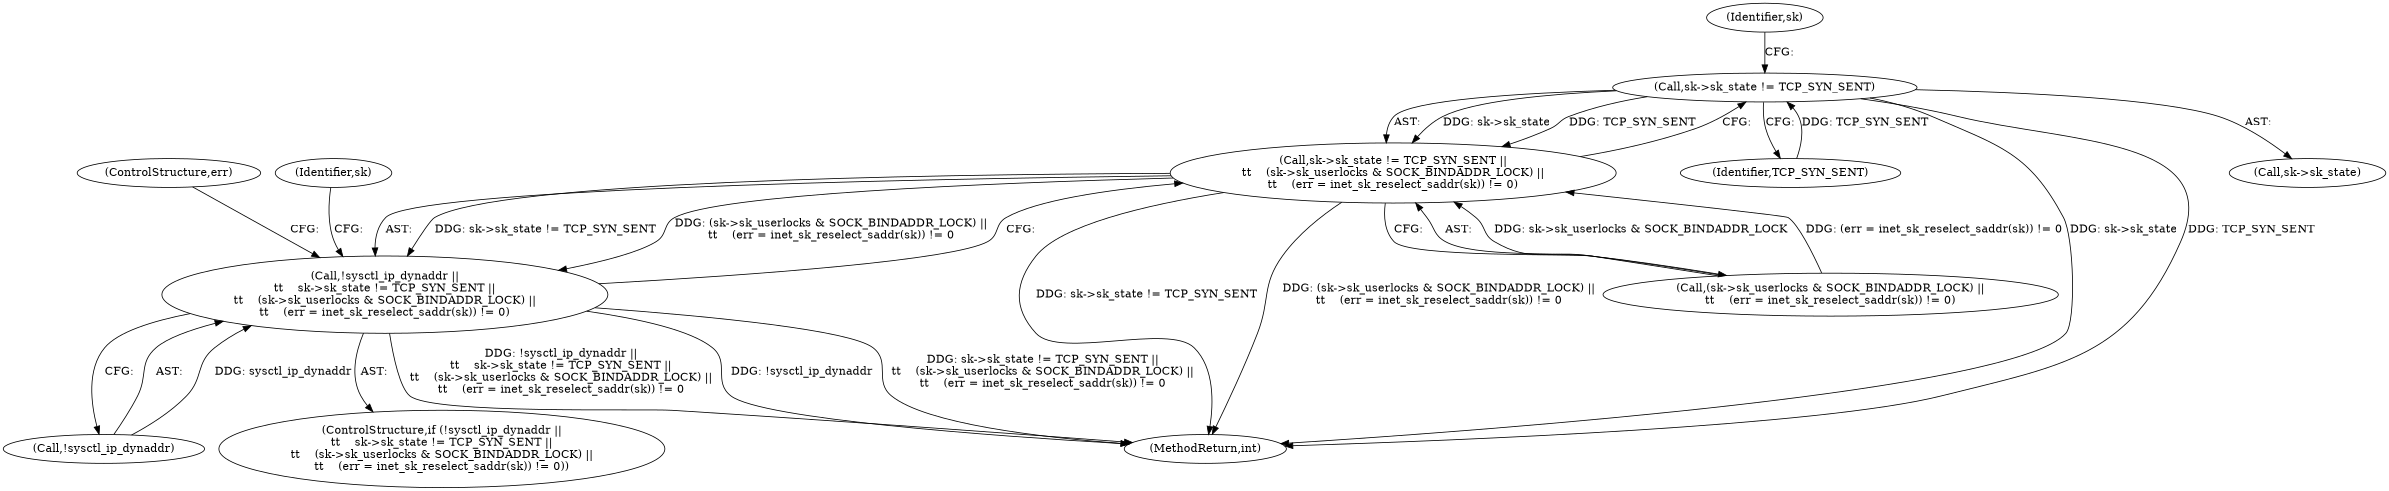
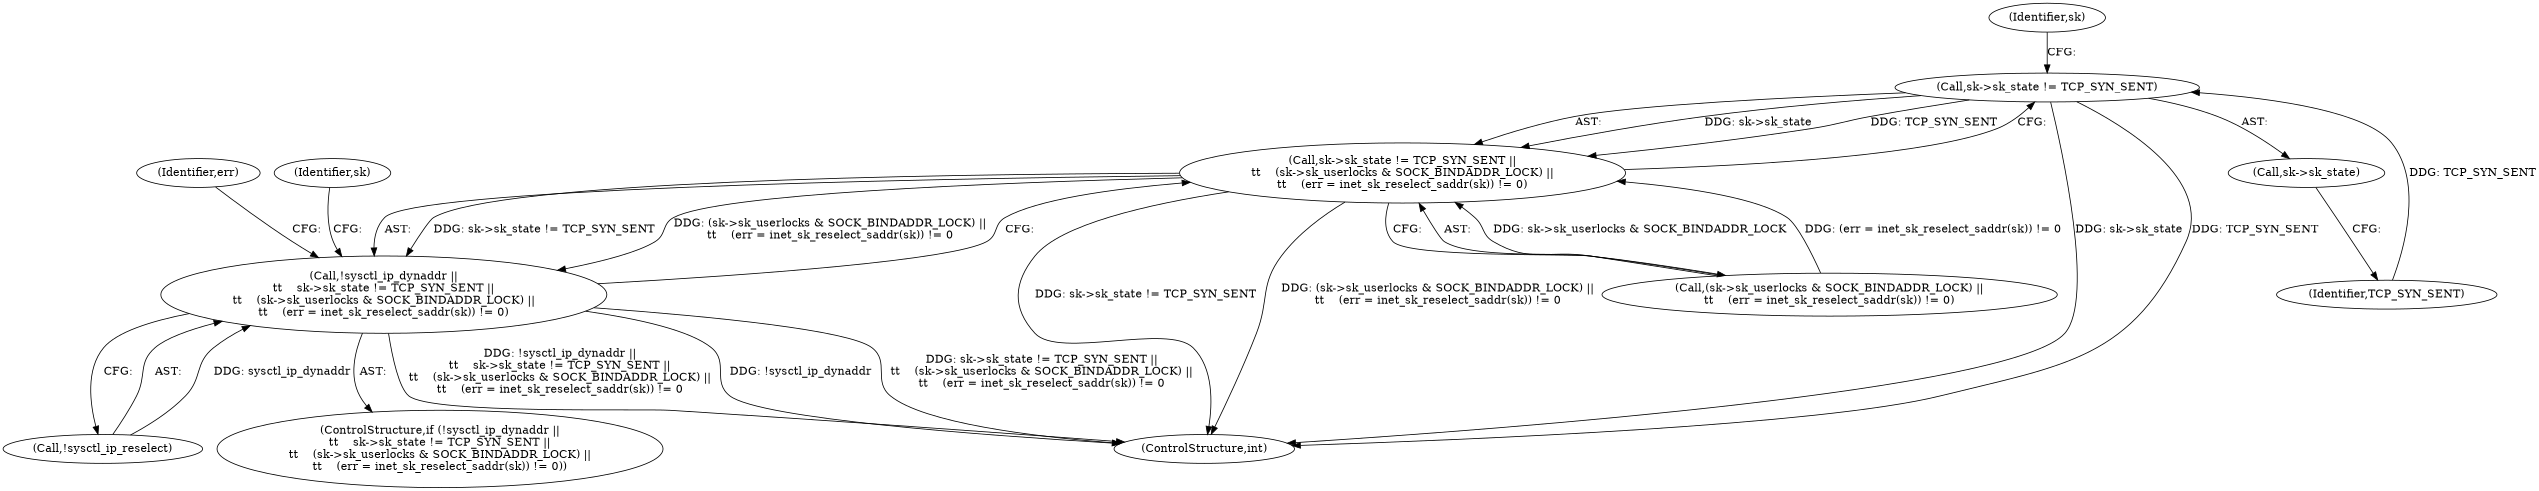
edge "(Call,sk->sk_state != TCP_SYN_SENT)" -> "(Identifier,TCP_SYN_SENT)": now "(Call,sk->sk_state)" -> "(Identifier,TCP_SYN_SENT)"
node "(ControlStructure,err)": label "(ControlStructure,err)" -> "(Identifier,err)"
node "(Call,!sysctl_ip_dynaddr)": label "(Call,!sysctl_ip_dynaddr)" -> "(Call,!sysctl_ip_reselect)"
node "(MethodReturn,int)": label "(MethodReturn,int)" -> "(ControlStructure,int)"
